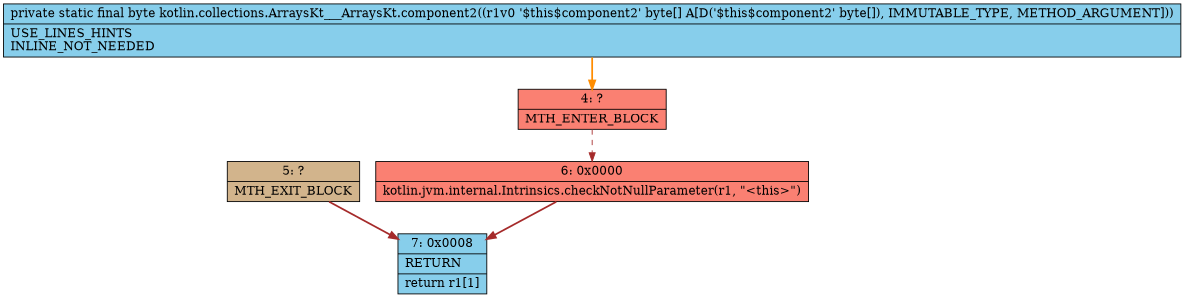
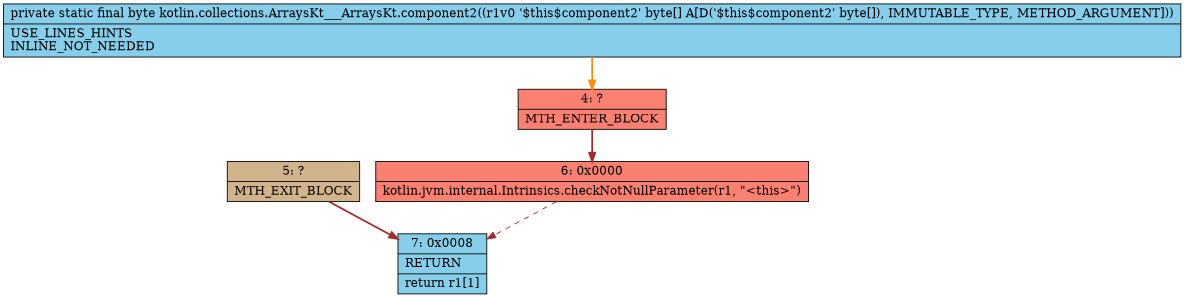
edge "4: ?" -> "6: 0x0000": style dashed -> bold
edge "6: 0x0000" -> "7: 0x0008": style bold -> dashed
